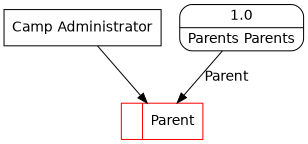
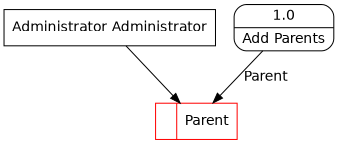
node "Camp Administrator": label "Camp Administrator" -> "Administrator Administrator"
node "1.0": text "Parents Parents" -> "Add Parents"
